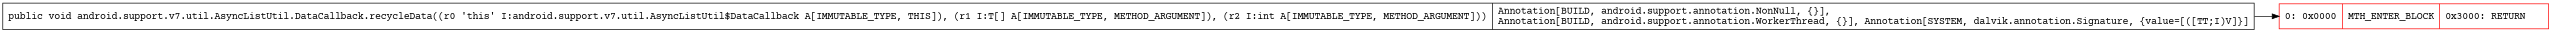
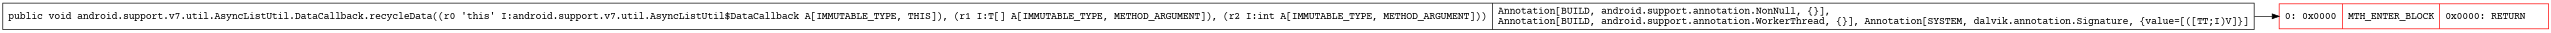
node "0: 0x0000": text "0x3000: RETURN" -> "0x0000: RETURN"
